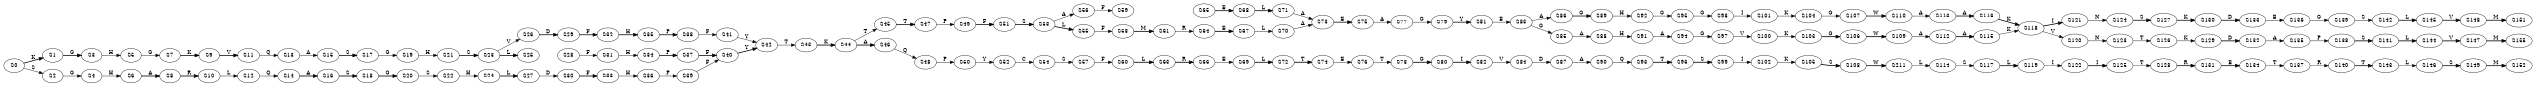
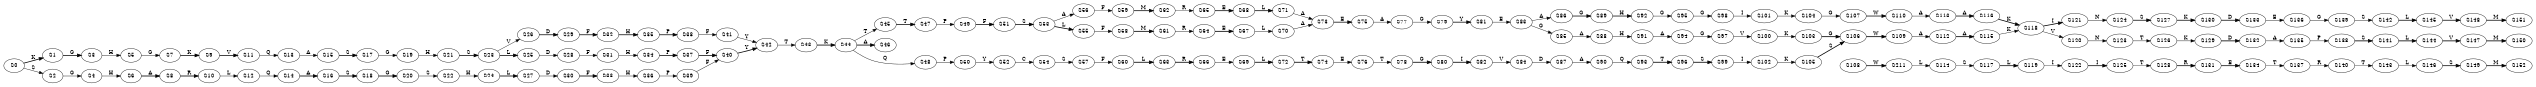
node "S62": added
edge "S89" -> "S92": style solid -> bold
node "S155": label "S155" -> "S150"
edge "S46" -> "S48": now "S44" -> "S48"
edge "S25" -> "S28": added, label "D"
edge "S105" -> "S108": now "S105" -> "S106"
edge "S140" -> "S143": style bold -> solid
